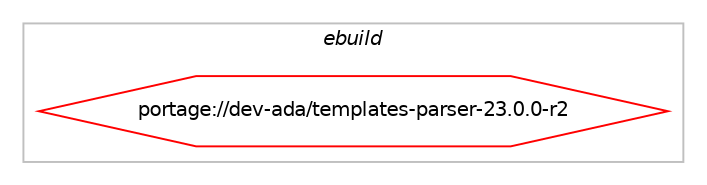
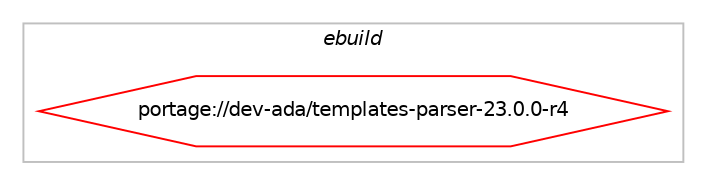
node "portage://dev-ada/templates-parser-23.0.0-r2": label "portage://dev-ada/templates-parser-23.0.0-r2" -> "portage://dev-ada/templates-parser-23.0.0-r4"
